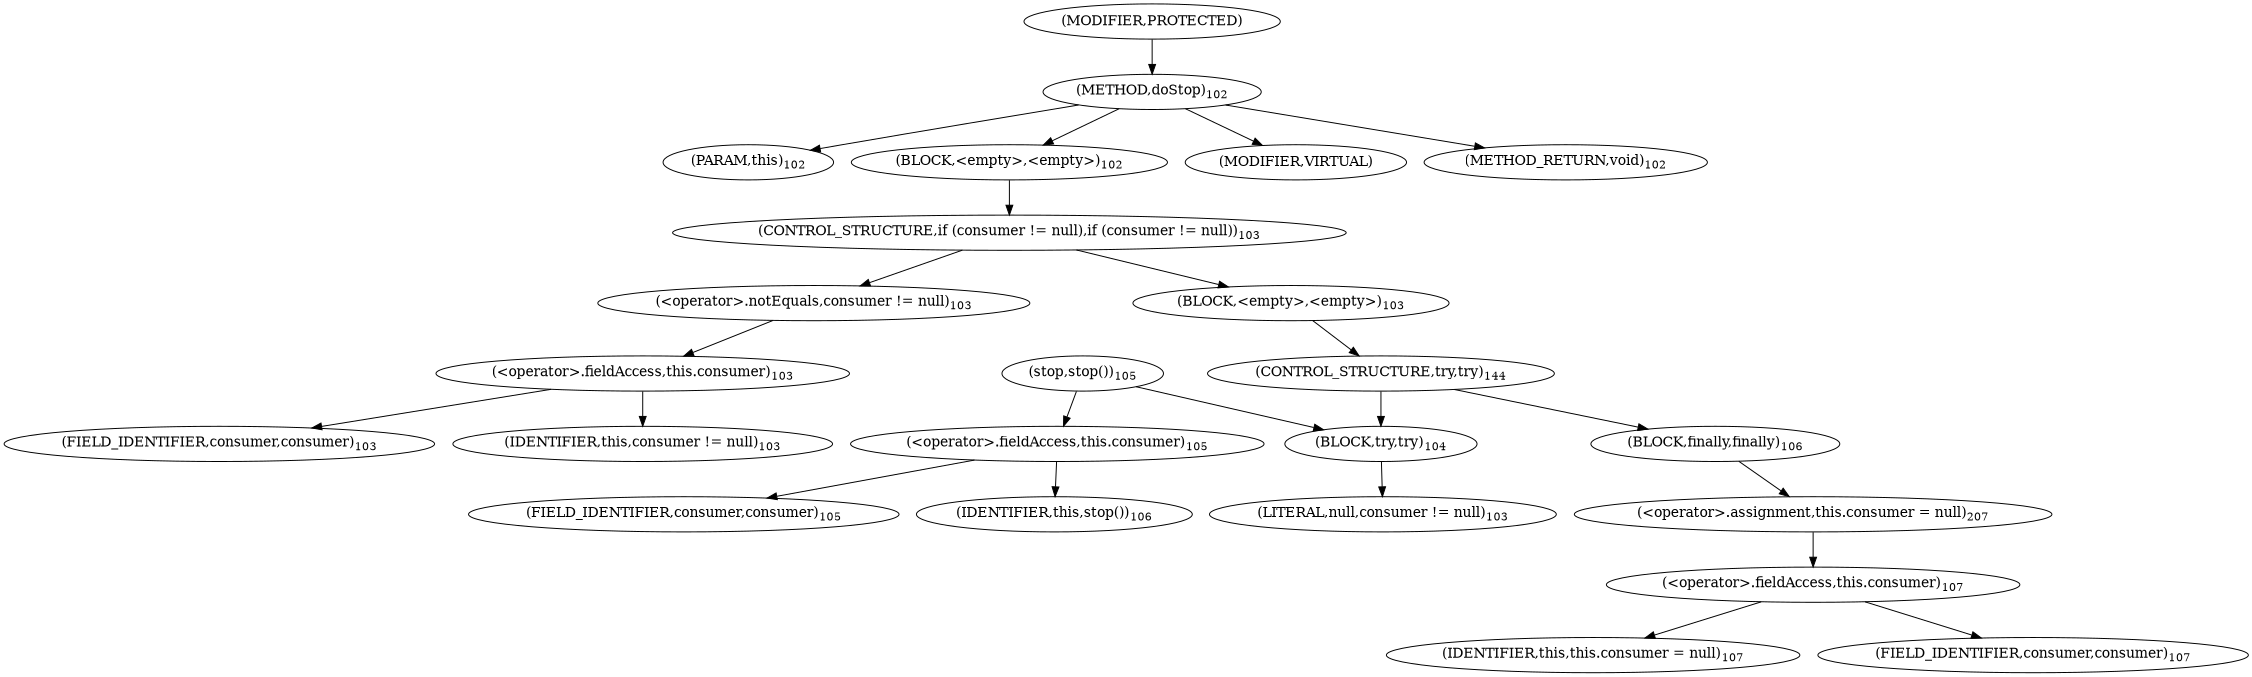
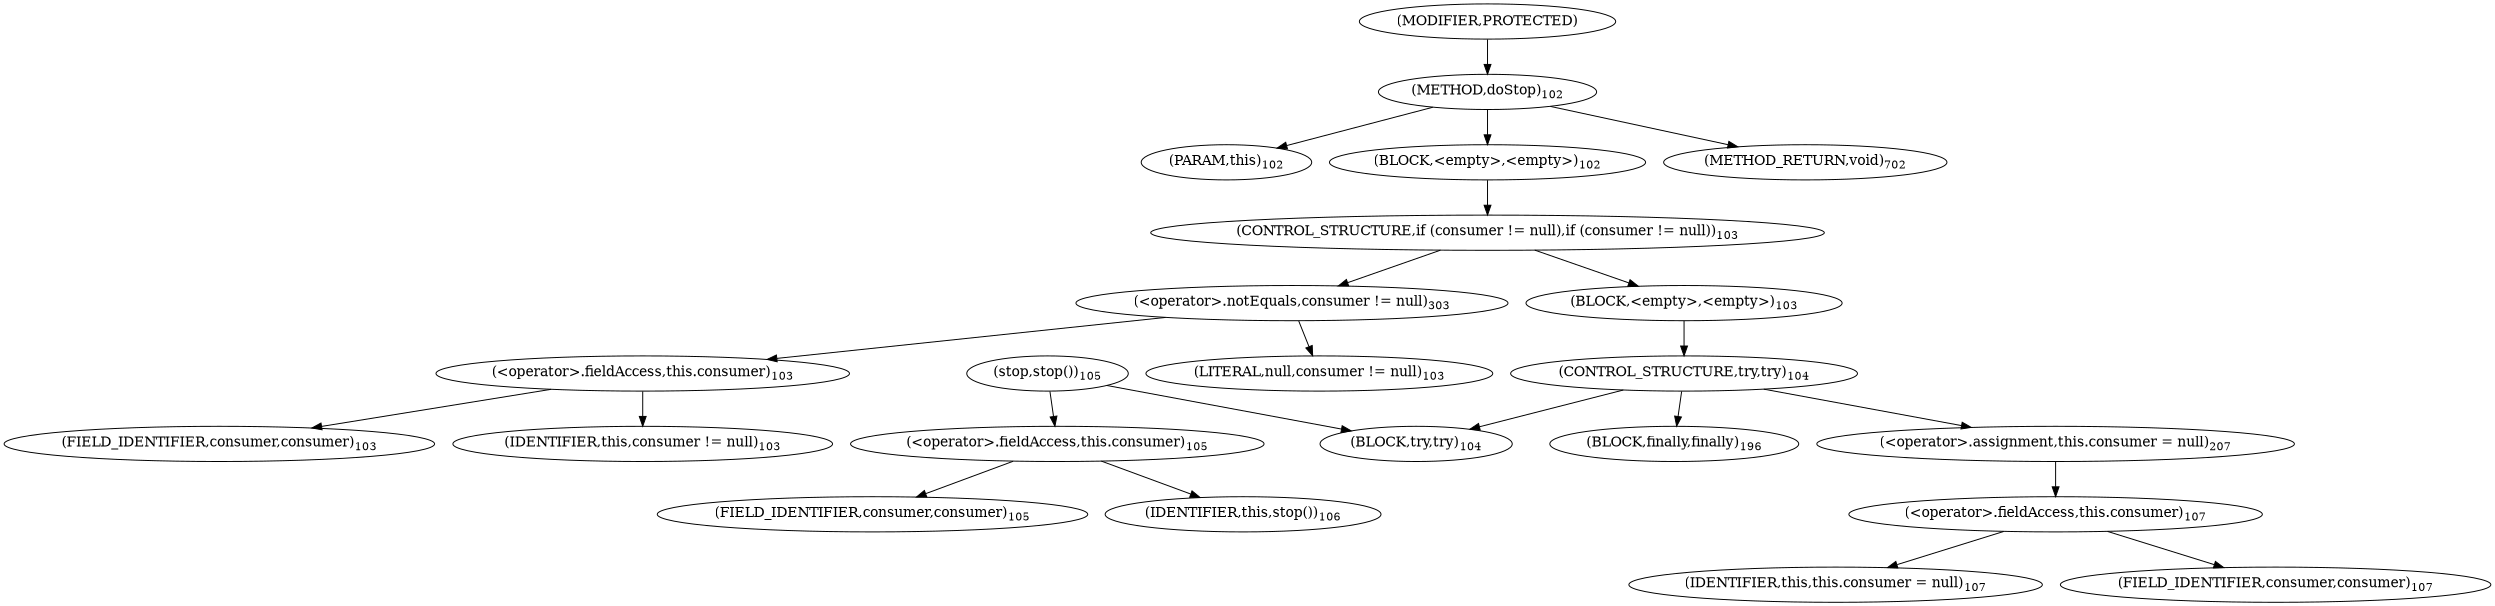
node "(METHOD_RETURN,void)": text "102" -> "702"
node "(MODIFIER,VIRTUAL)": removed
node "(<operator>.notEquals,consumer != null)": text "103" -> "303"
node "(CONTROL_STRUCTURE,try,try)": text "144" -> "104"
node "(BLOCK,finally,finally)": text "106" -> "196"
edge "(BLOCK,try,try)" -> "(LITERAL,null,consumer != null)": now "(<operator>.notEquals,consumer != null)" -> "(LITERAL,null,consumer != null)"
edge "(BLOCK,finally,finally)" -> "(<operator>.assignment,this.consumer = null)": now "(CONTROL_STRUCTURE,try,try)" -> "(<operator>.assignment,this.consumer = null)"
